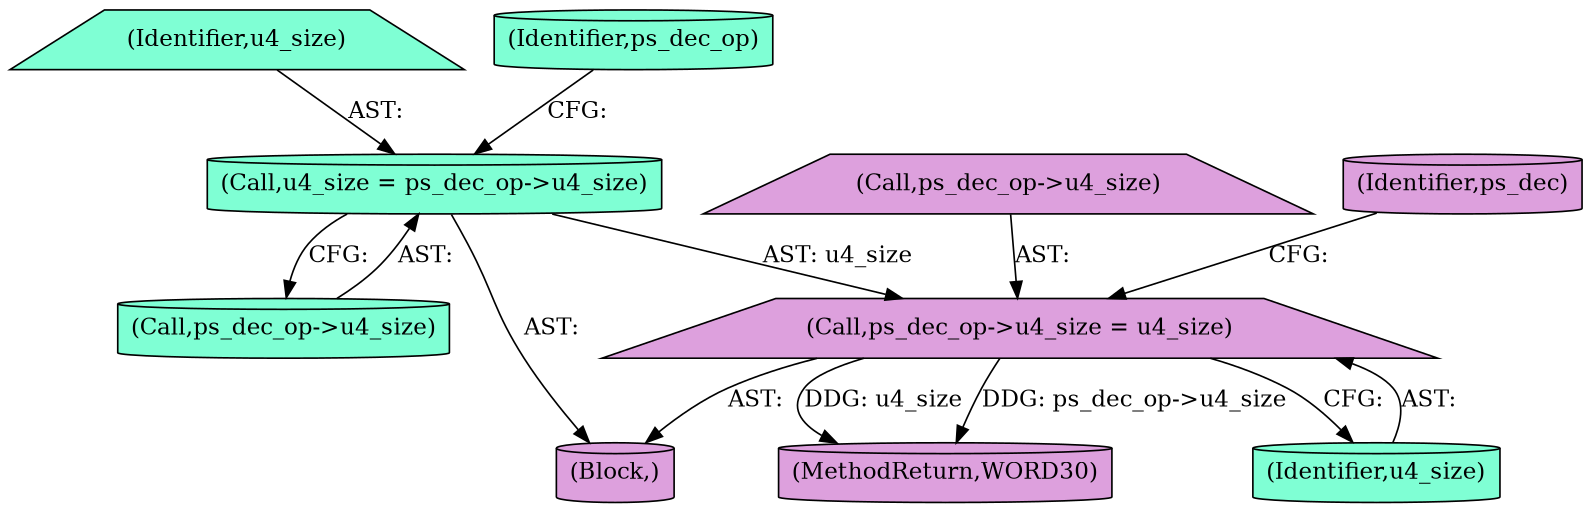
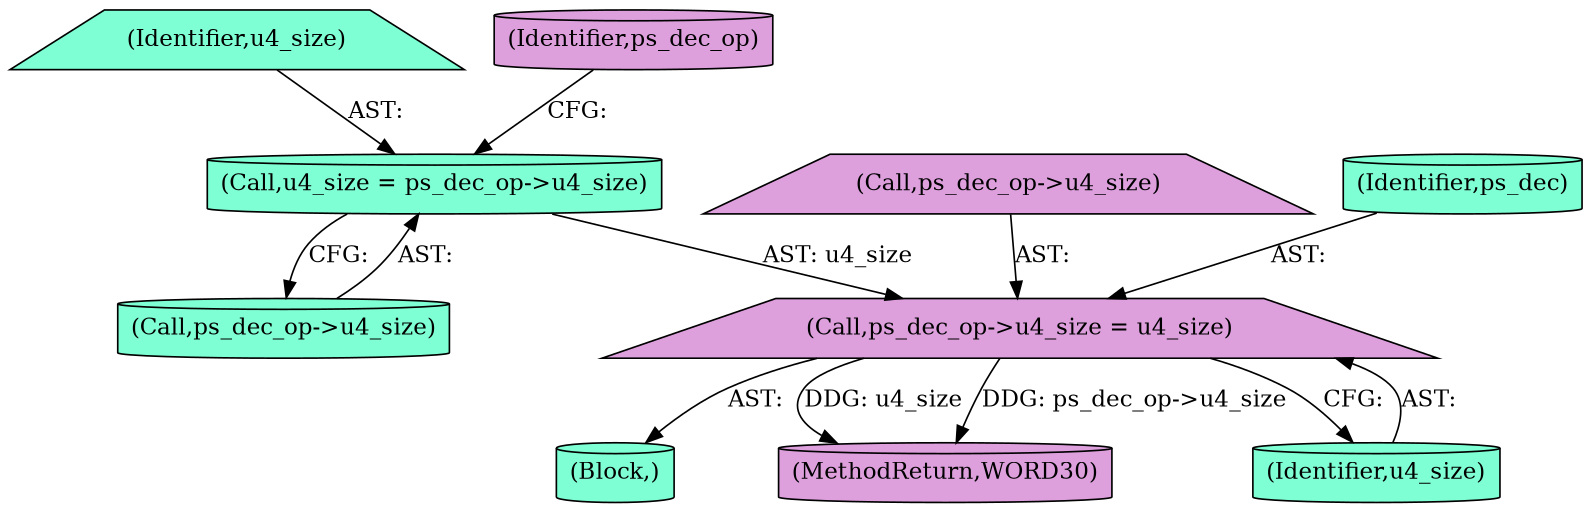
node "(Identifier,ps_dec_op)": fillcolor aquamarine -> plum
node "(Identifier,ps_dec)": fillcolor plum -> aquamarine
edge "(Identifier,ps_dec)" -> "(Call,ps_dec_op->u4_size = u4_size)": label "CFG: " -> "AST: "
edge "(Call,u4_size = ps_dec_op->u4_size)" -> "(Block,)": removed, label "AST:"
node "(Block,)": fillcolor plum -> aquamarine
